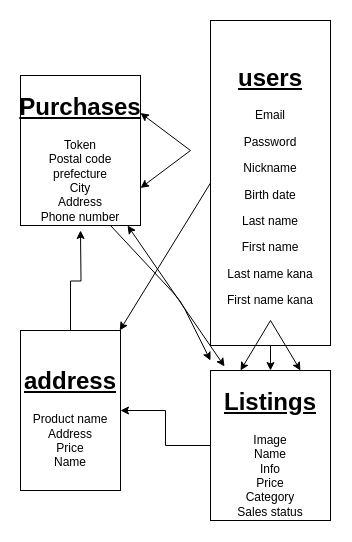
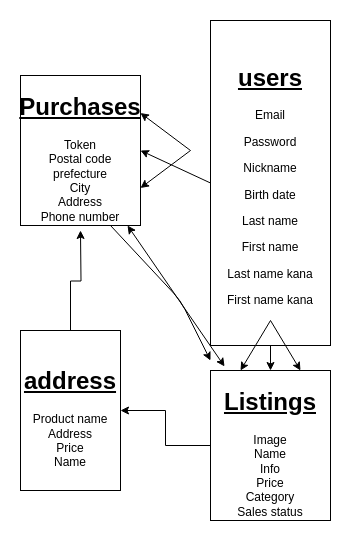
edge "usersEmail Password Nickname Birth date Last name First name Last name kana First name kana" -> "addressProduct name Address Price Name": now "usersEmail Password Nickname Birth date Last name First name Last name kana First name kana" -> "Purchases Token Postal code prefecture City Address Phone number"
